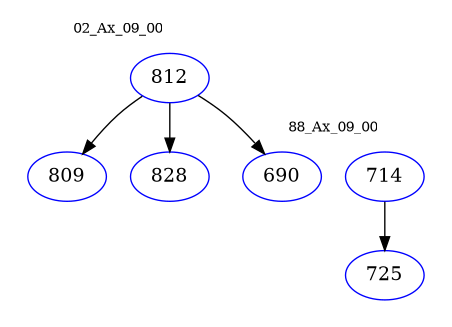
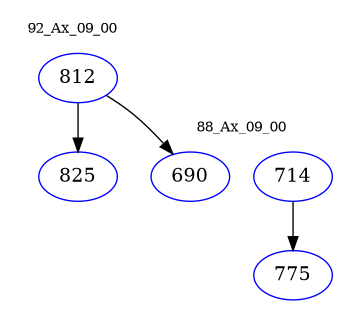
cluster "02_Ax_09_00": label "02_Ax_09_00" -> "92_Ax_09_00"
node "809": removed
node "828": label "828" -> "825"
node "725": label "725" -> "775"
